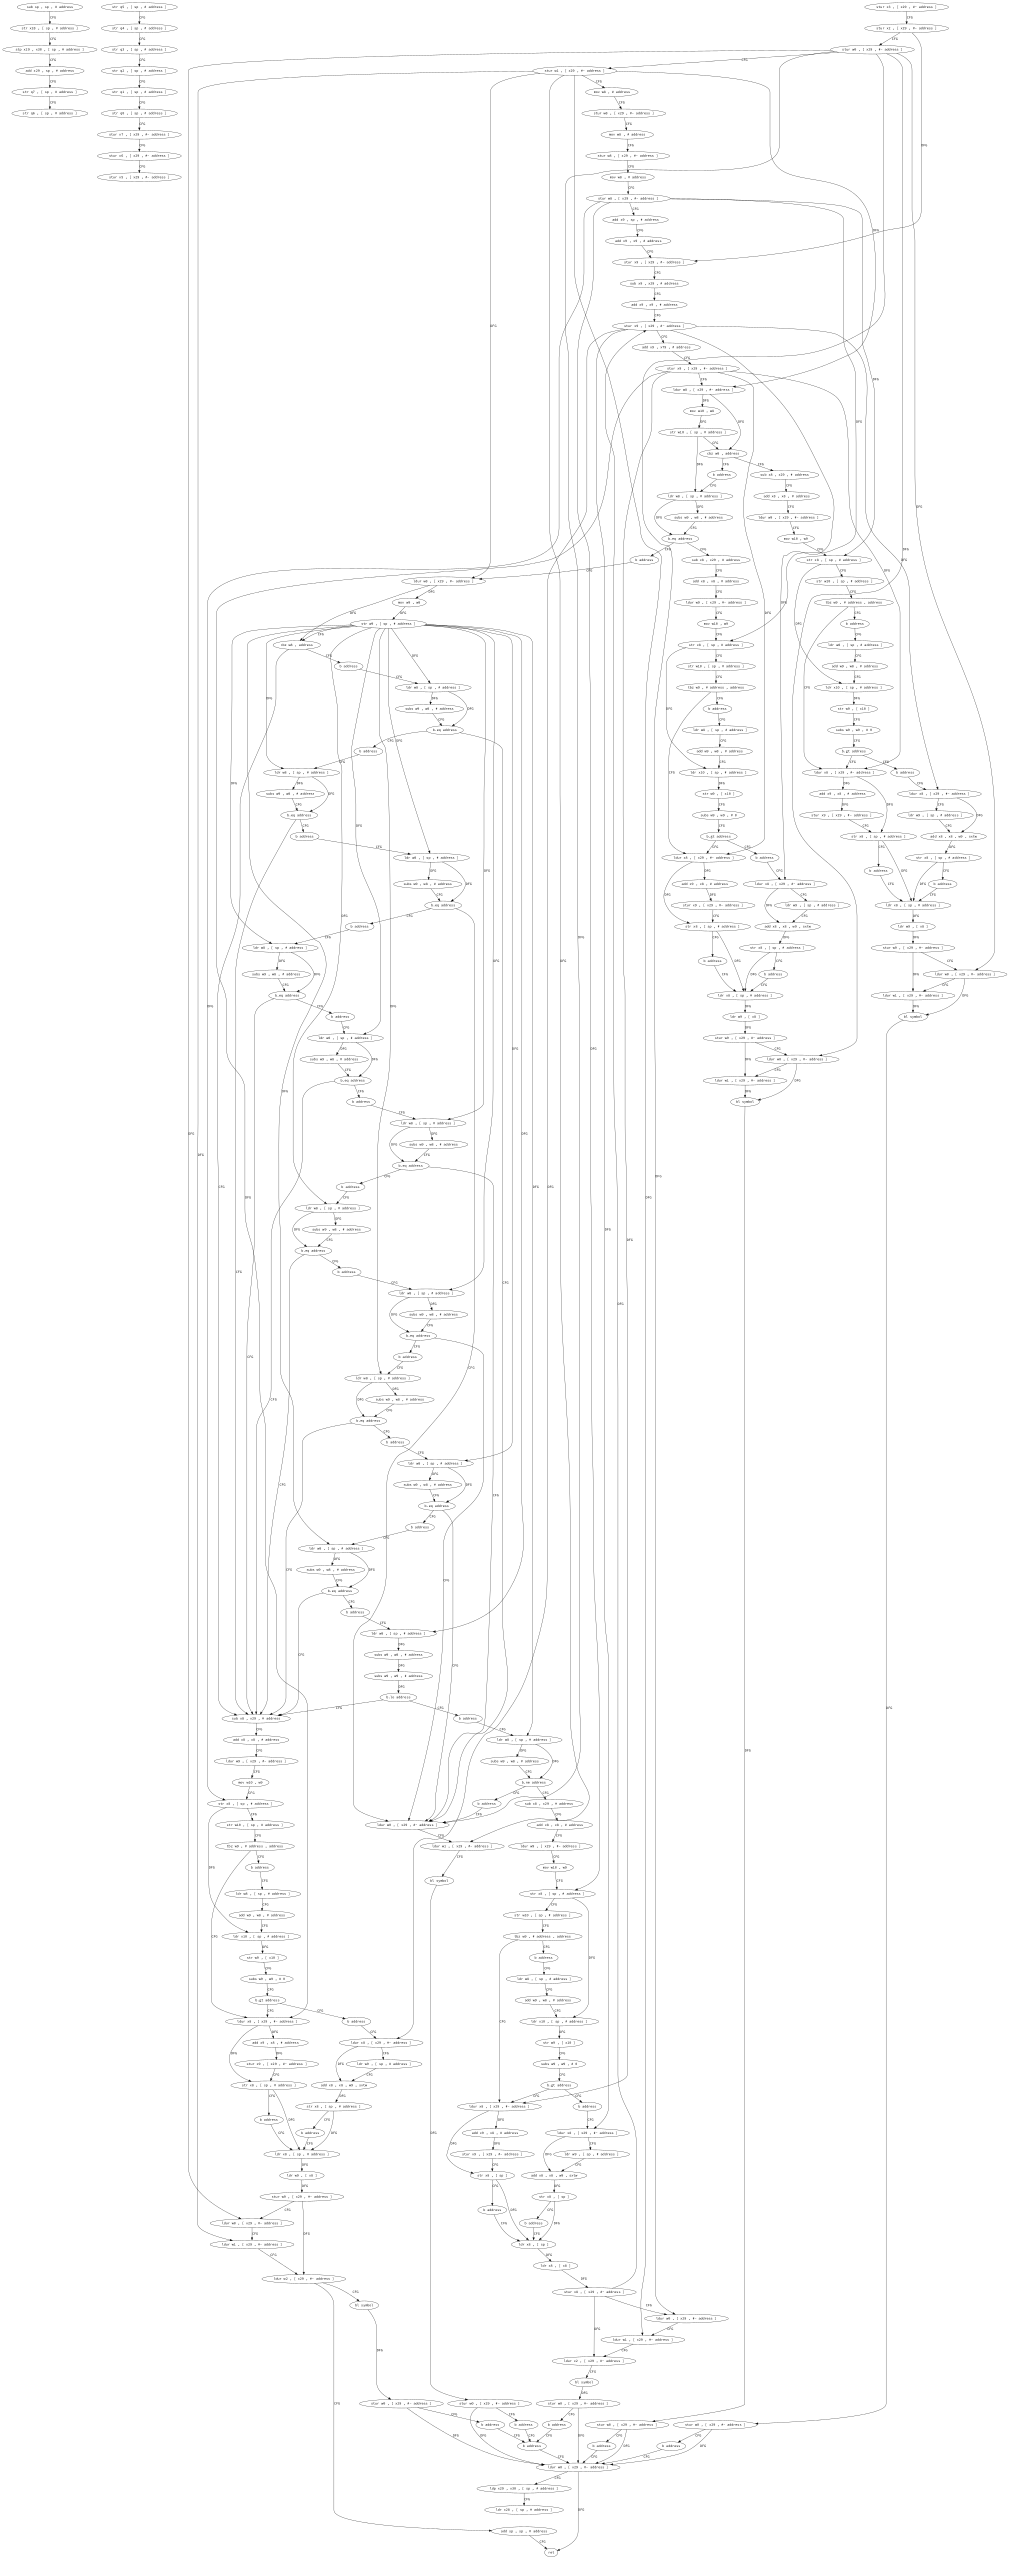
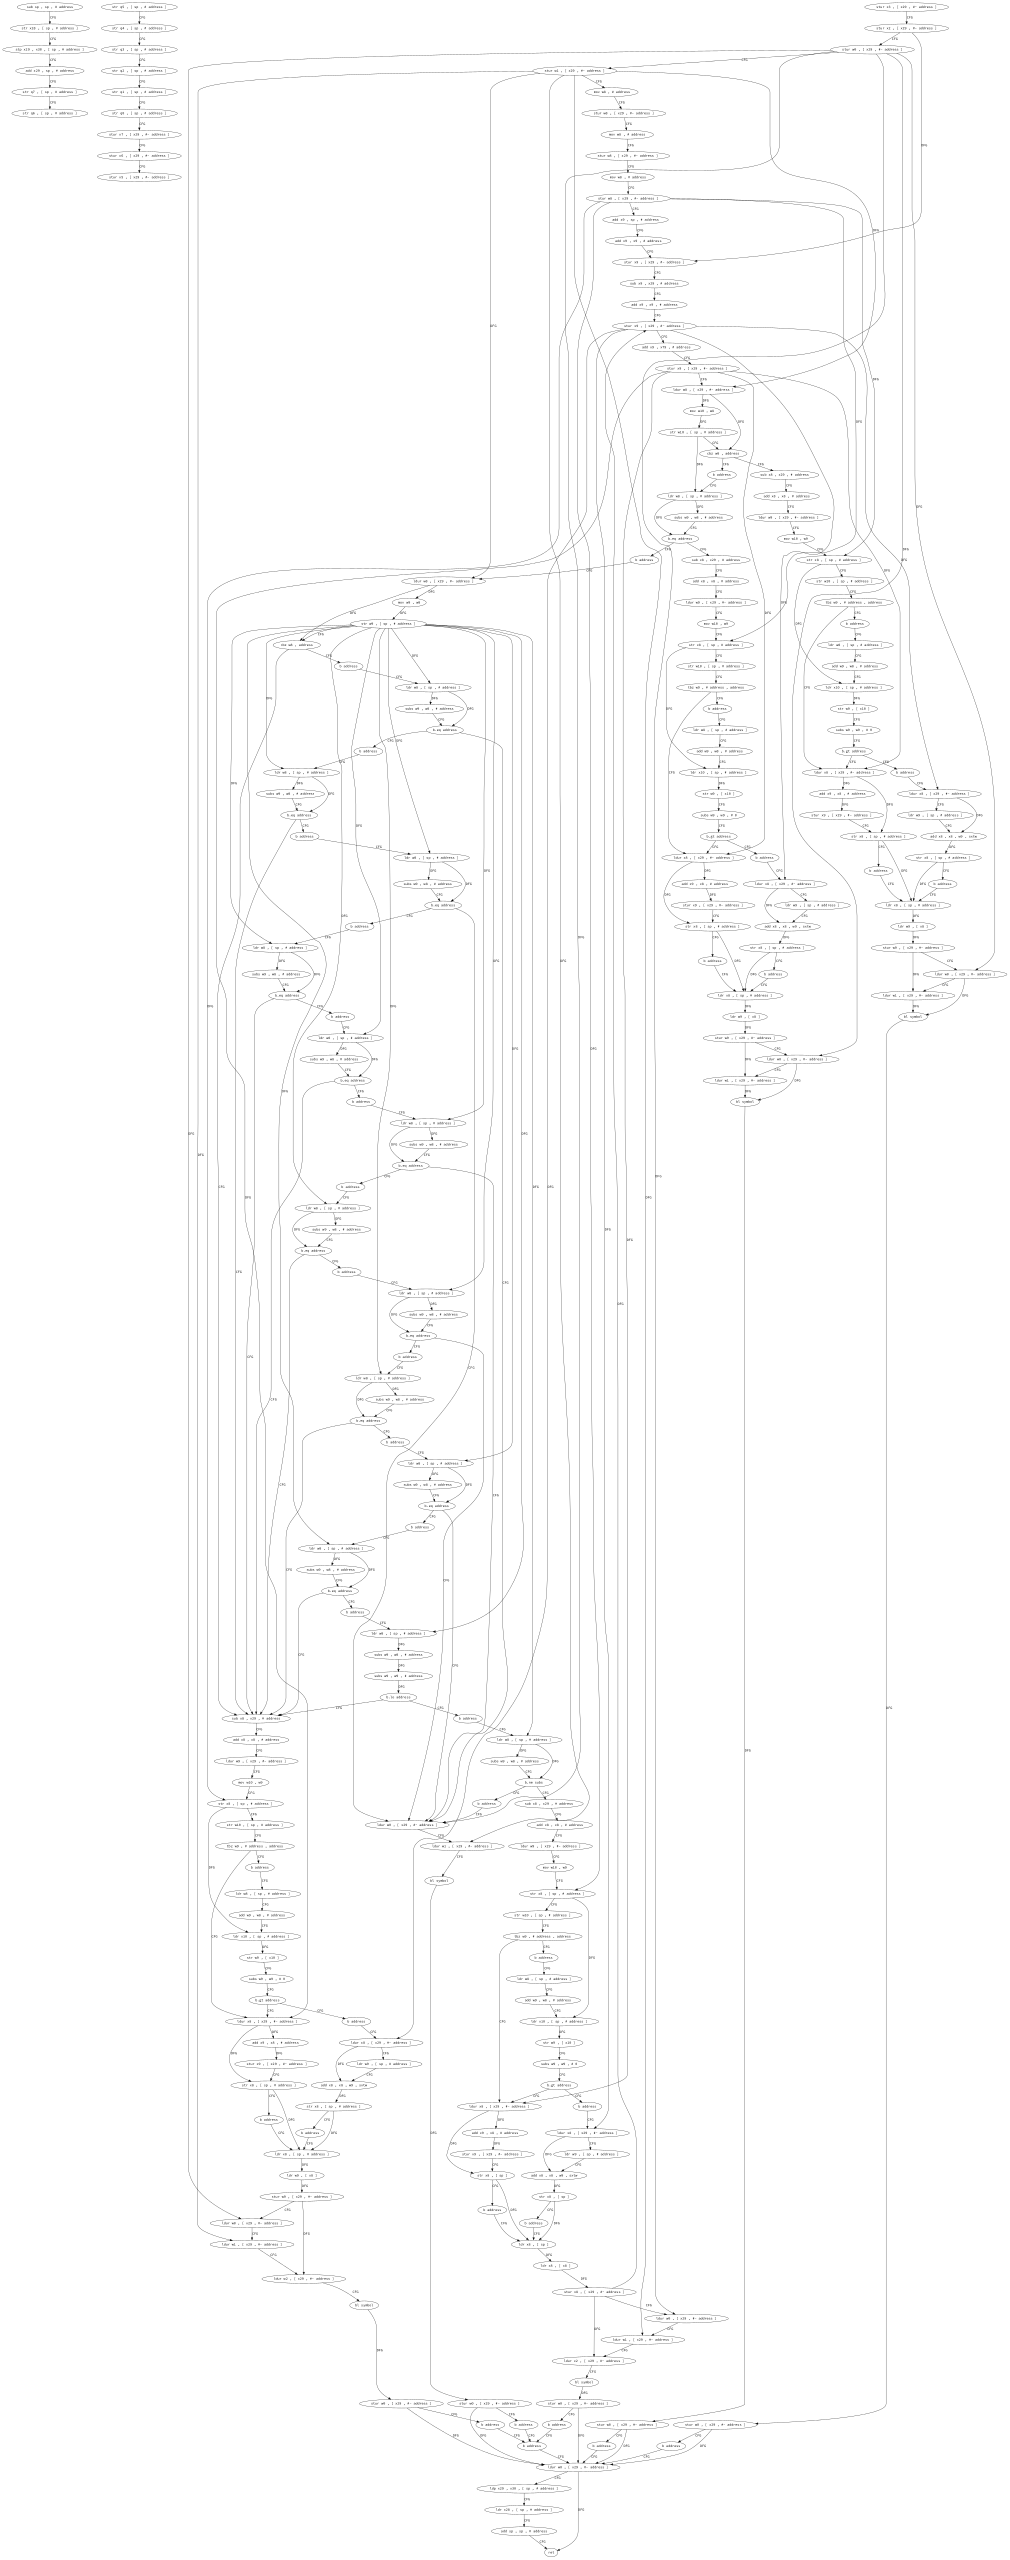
node "b.ne address": label "b.ne address" -> "b.ne subs"
edge "ldur w2 , [ x29 , #- address ]" -> "add sp , sp , # address": now "ldr x28 , [ sp , # address ]" -> "add sp , sp , # address"
